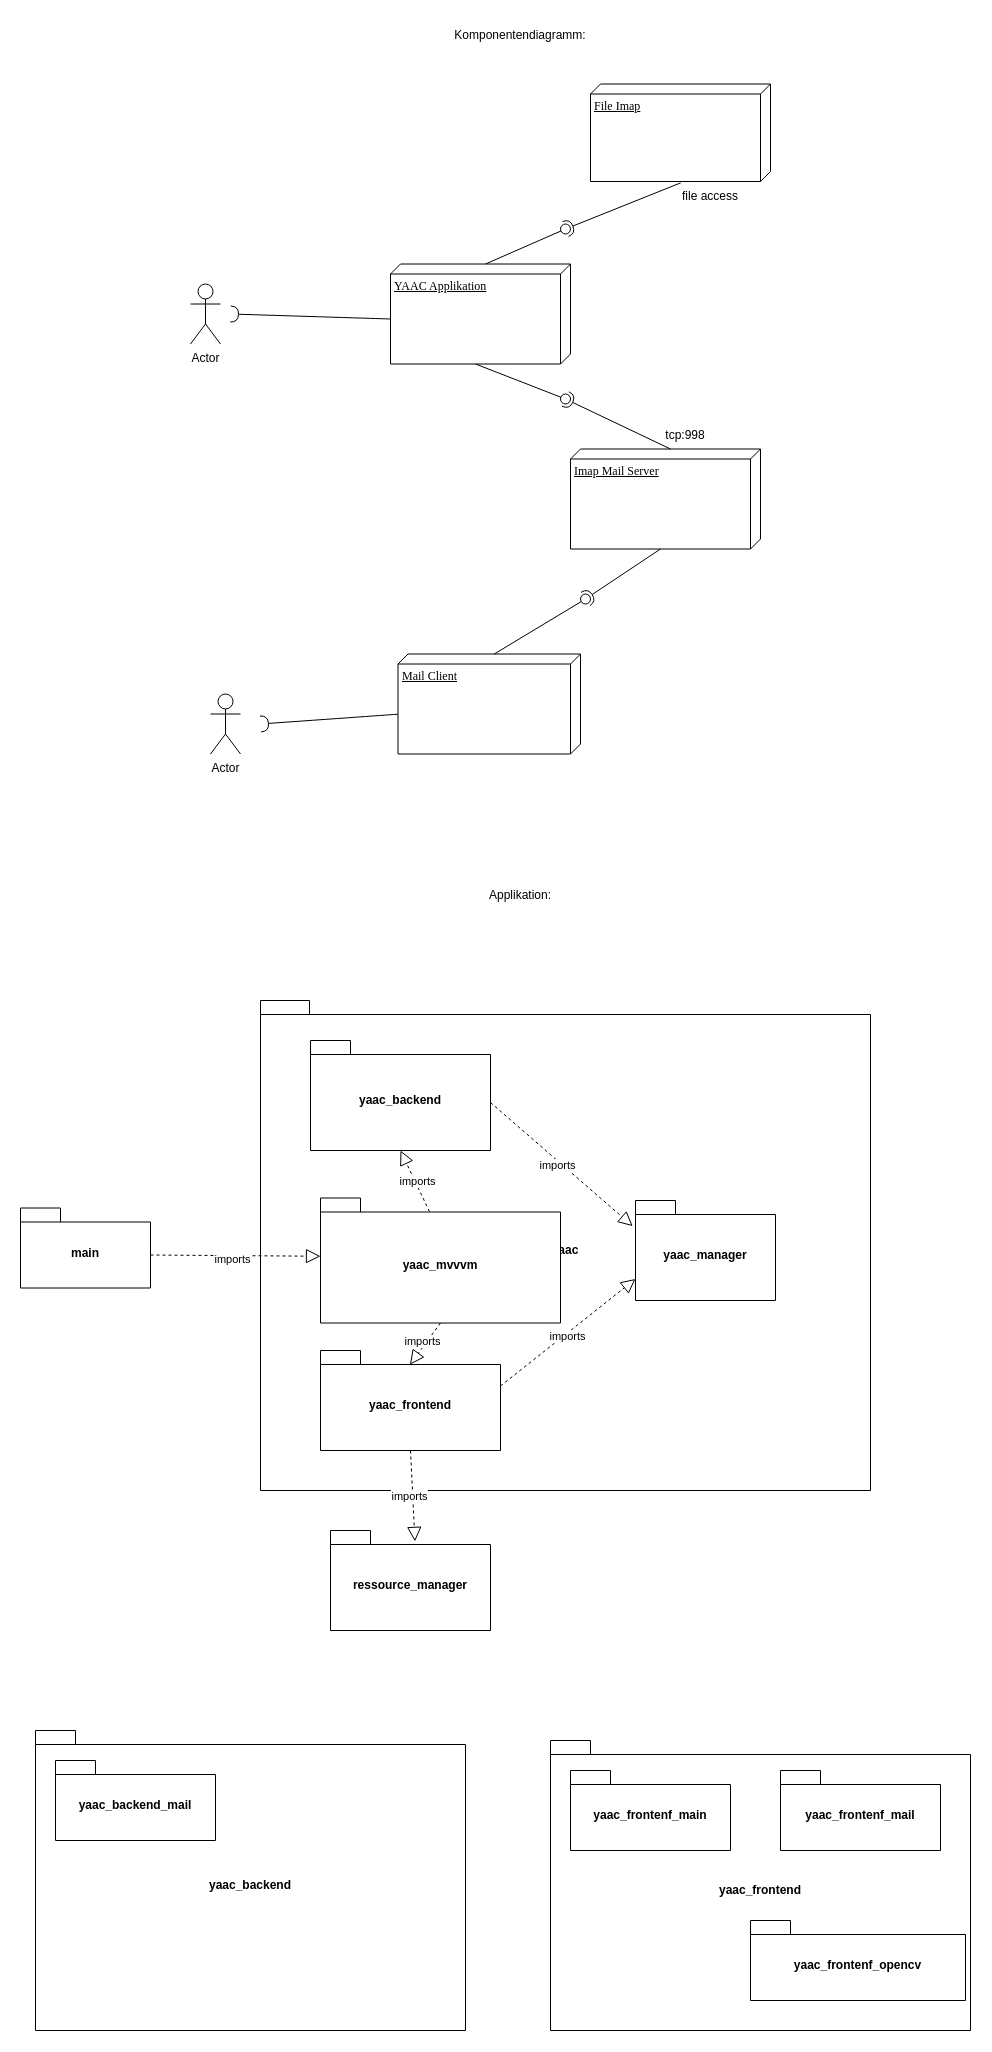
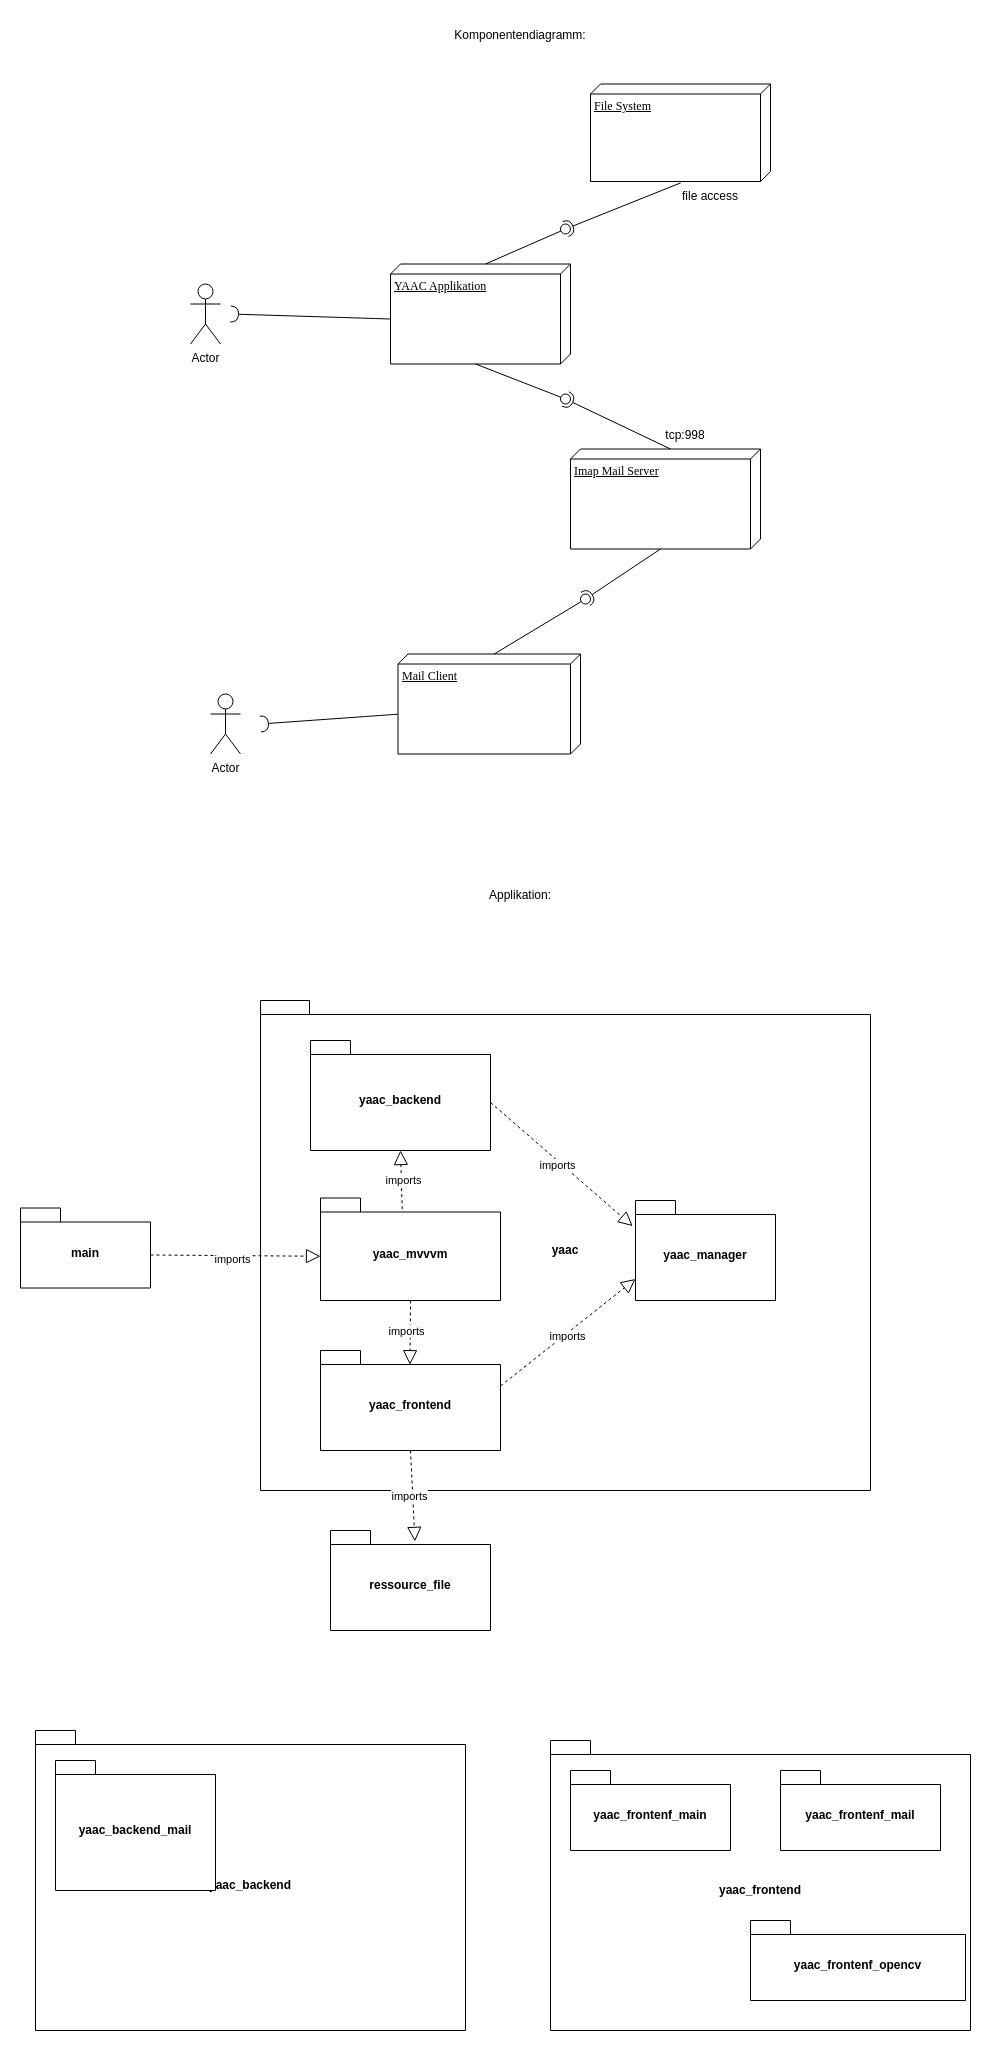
node "File Imap": label "File Imap" -> "File System"
node "yaac_mvvvm": size 240x125 -> 180x103
node "ressource_manager": label "ressource_manager" -> "ressource_file"
node "yaac_backend_mail": size 160x80 -> 160x130
